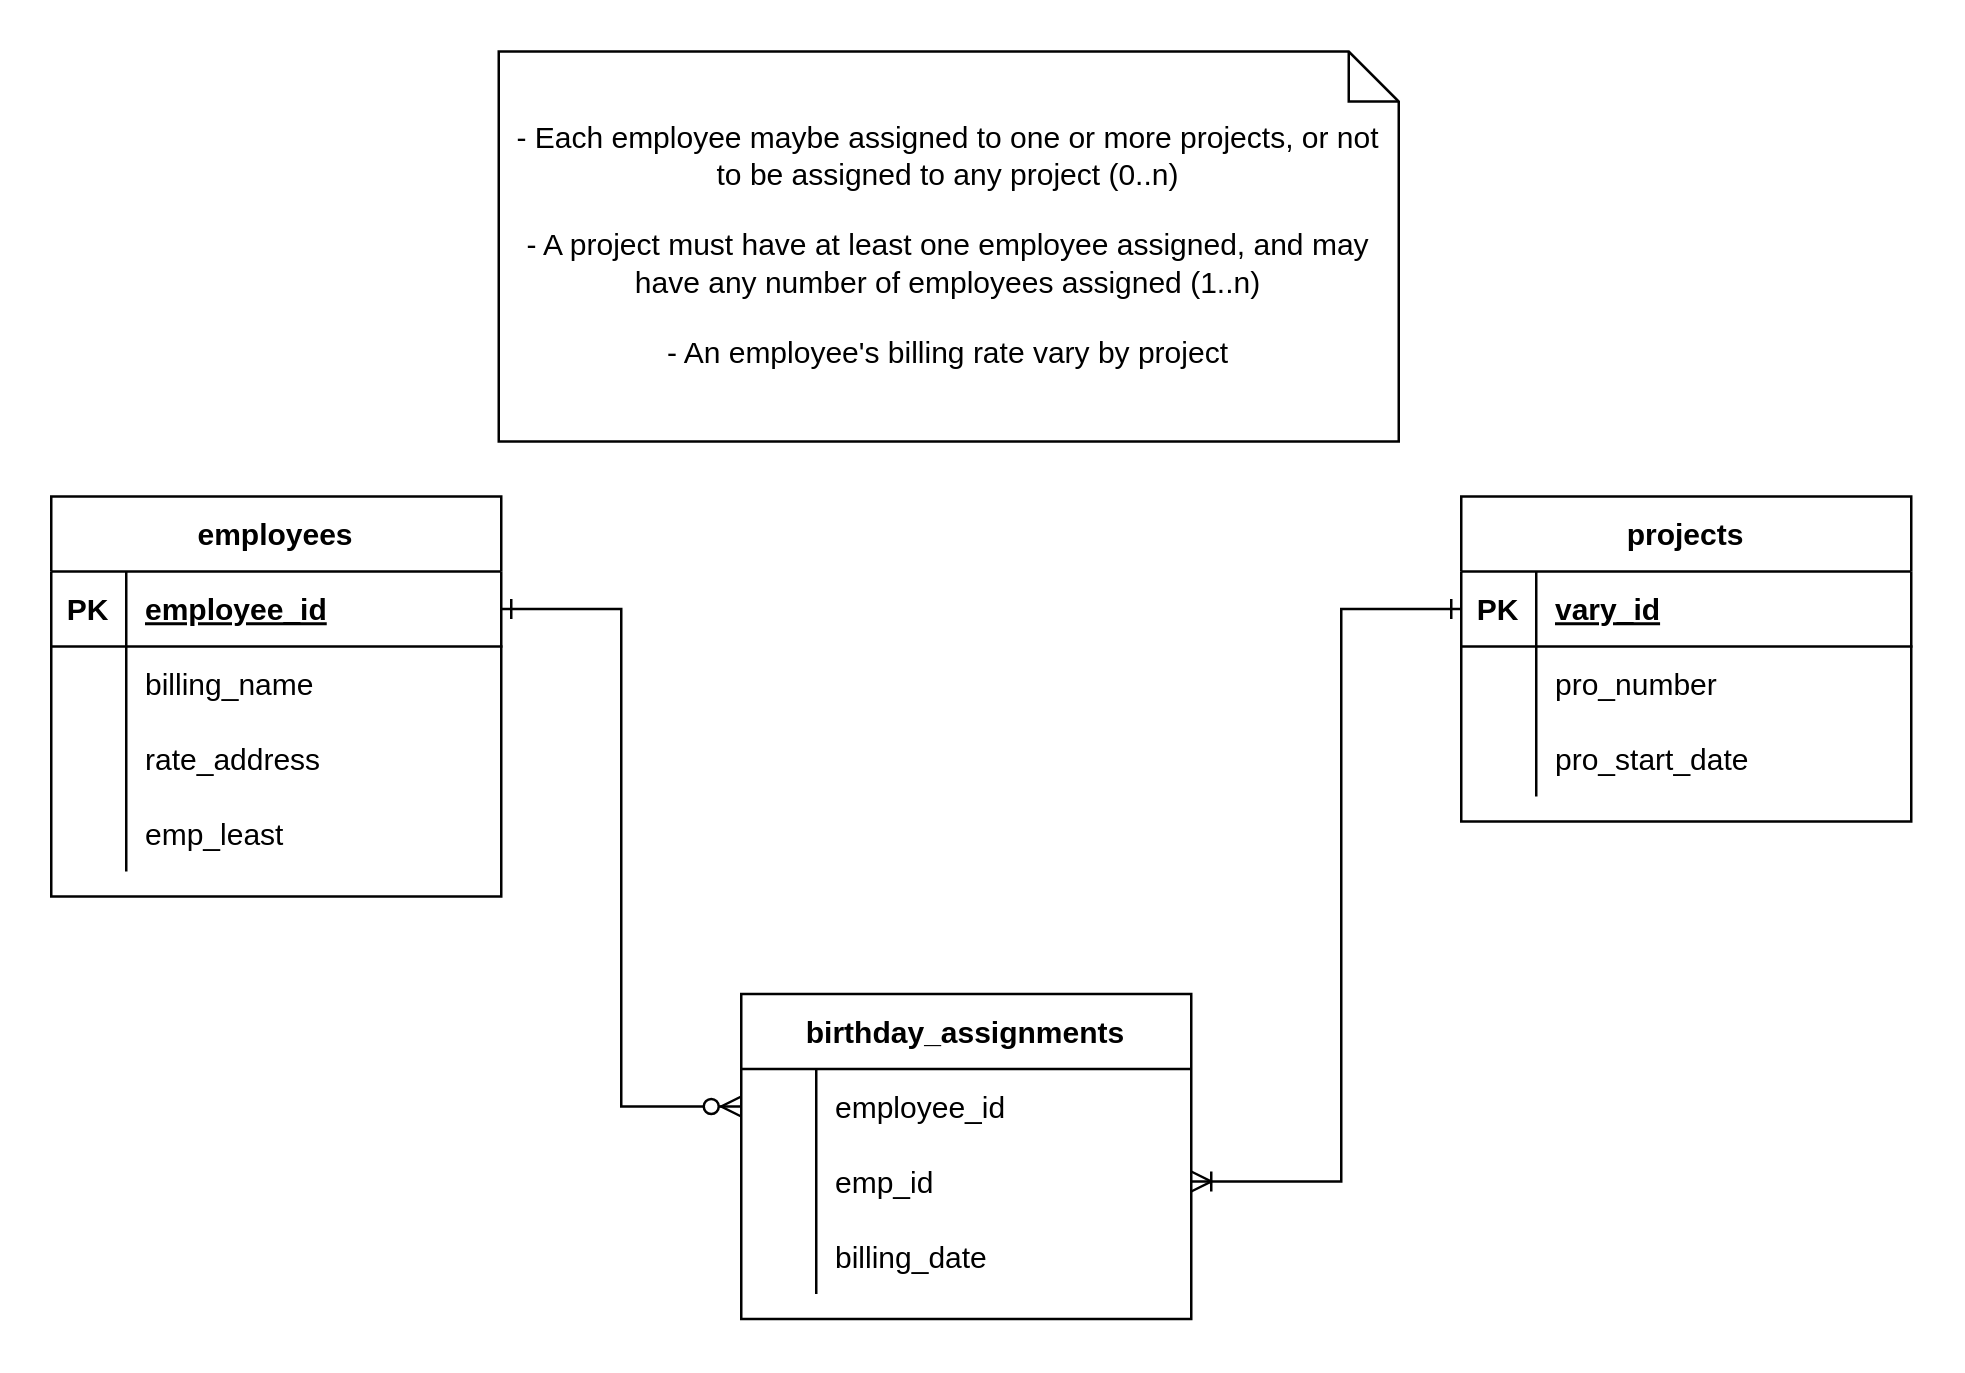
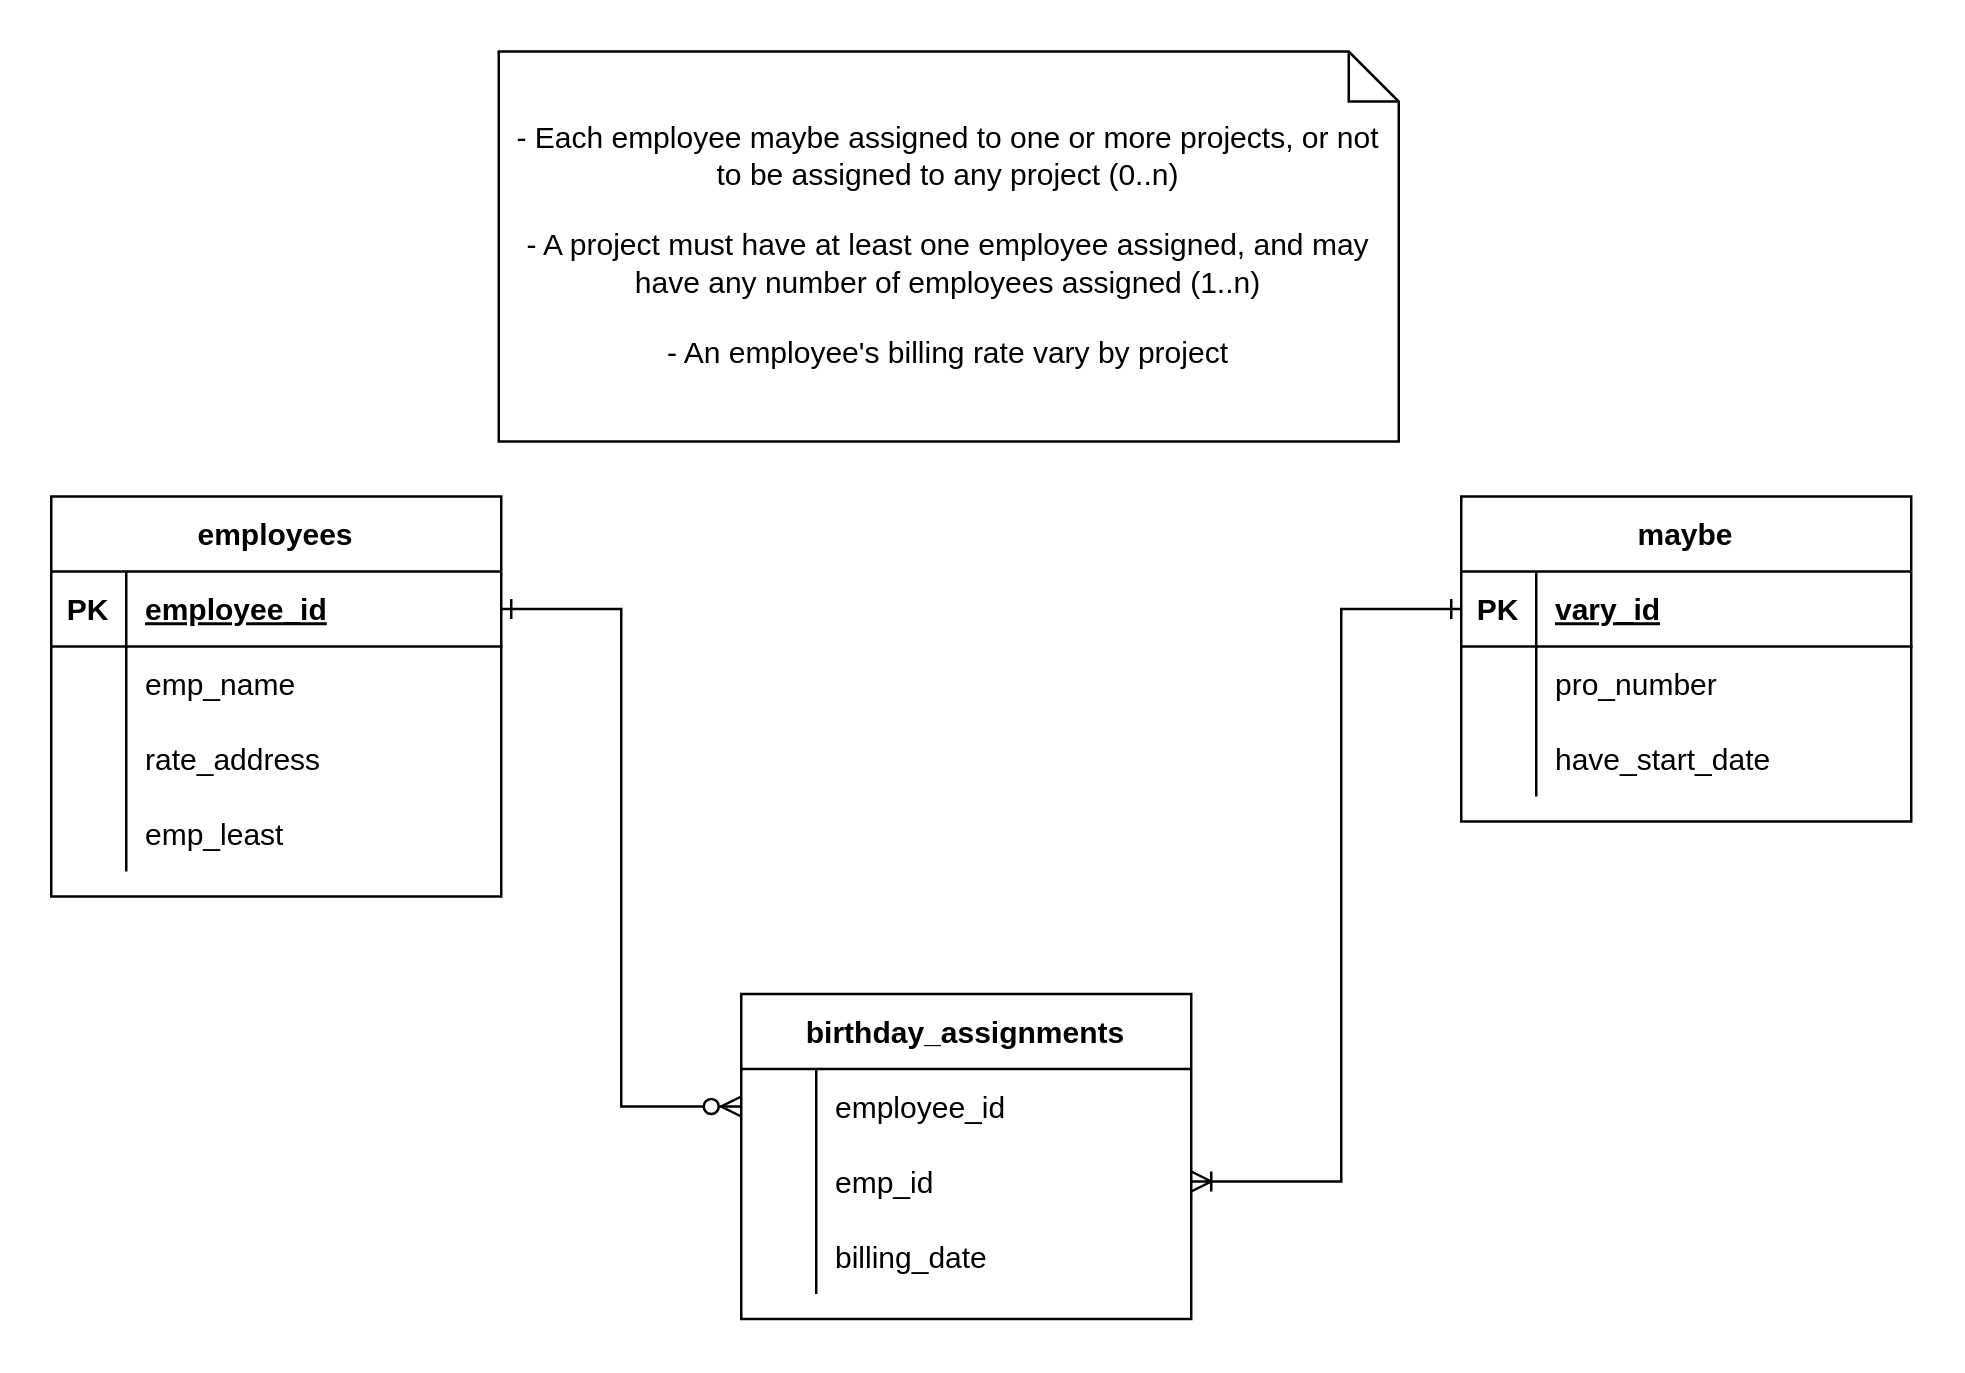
node "projects": label "projects" -> "maybe"
node "billing_name": label "billing_name" -> "emp_name"
node "pro_start_date": label "pro_start_date" -> "have_start_date"
